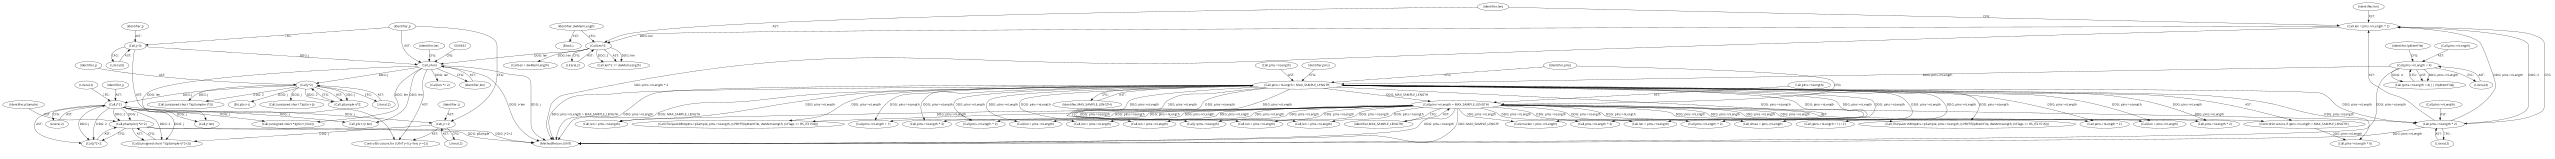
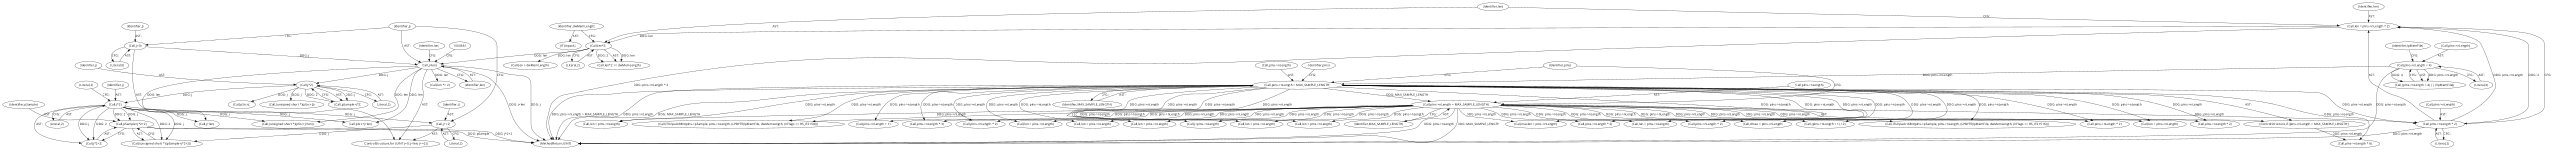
node "(Block,)": label "(Block,)" -> "(ITUnpack,)"
node "(Call,(unsigned short *)(pSample+j*2))": removed
node "(Bit,pSrc+j)": label "(Bit,pSrc+j)" -> "(Call,pSrc+j)"
edge "(Call,pIns->nLength = MAX_SAMPLE_LENGTH)" -> "(Call,(pIns->nLength + 1) / 2)": added, label "DDG: pIns->nLength"
